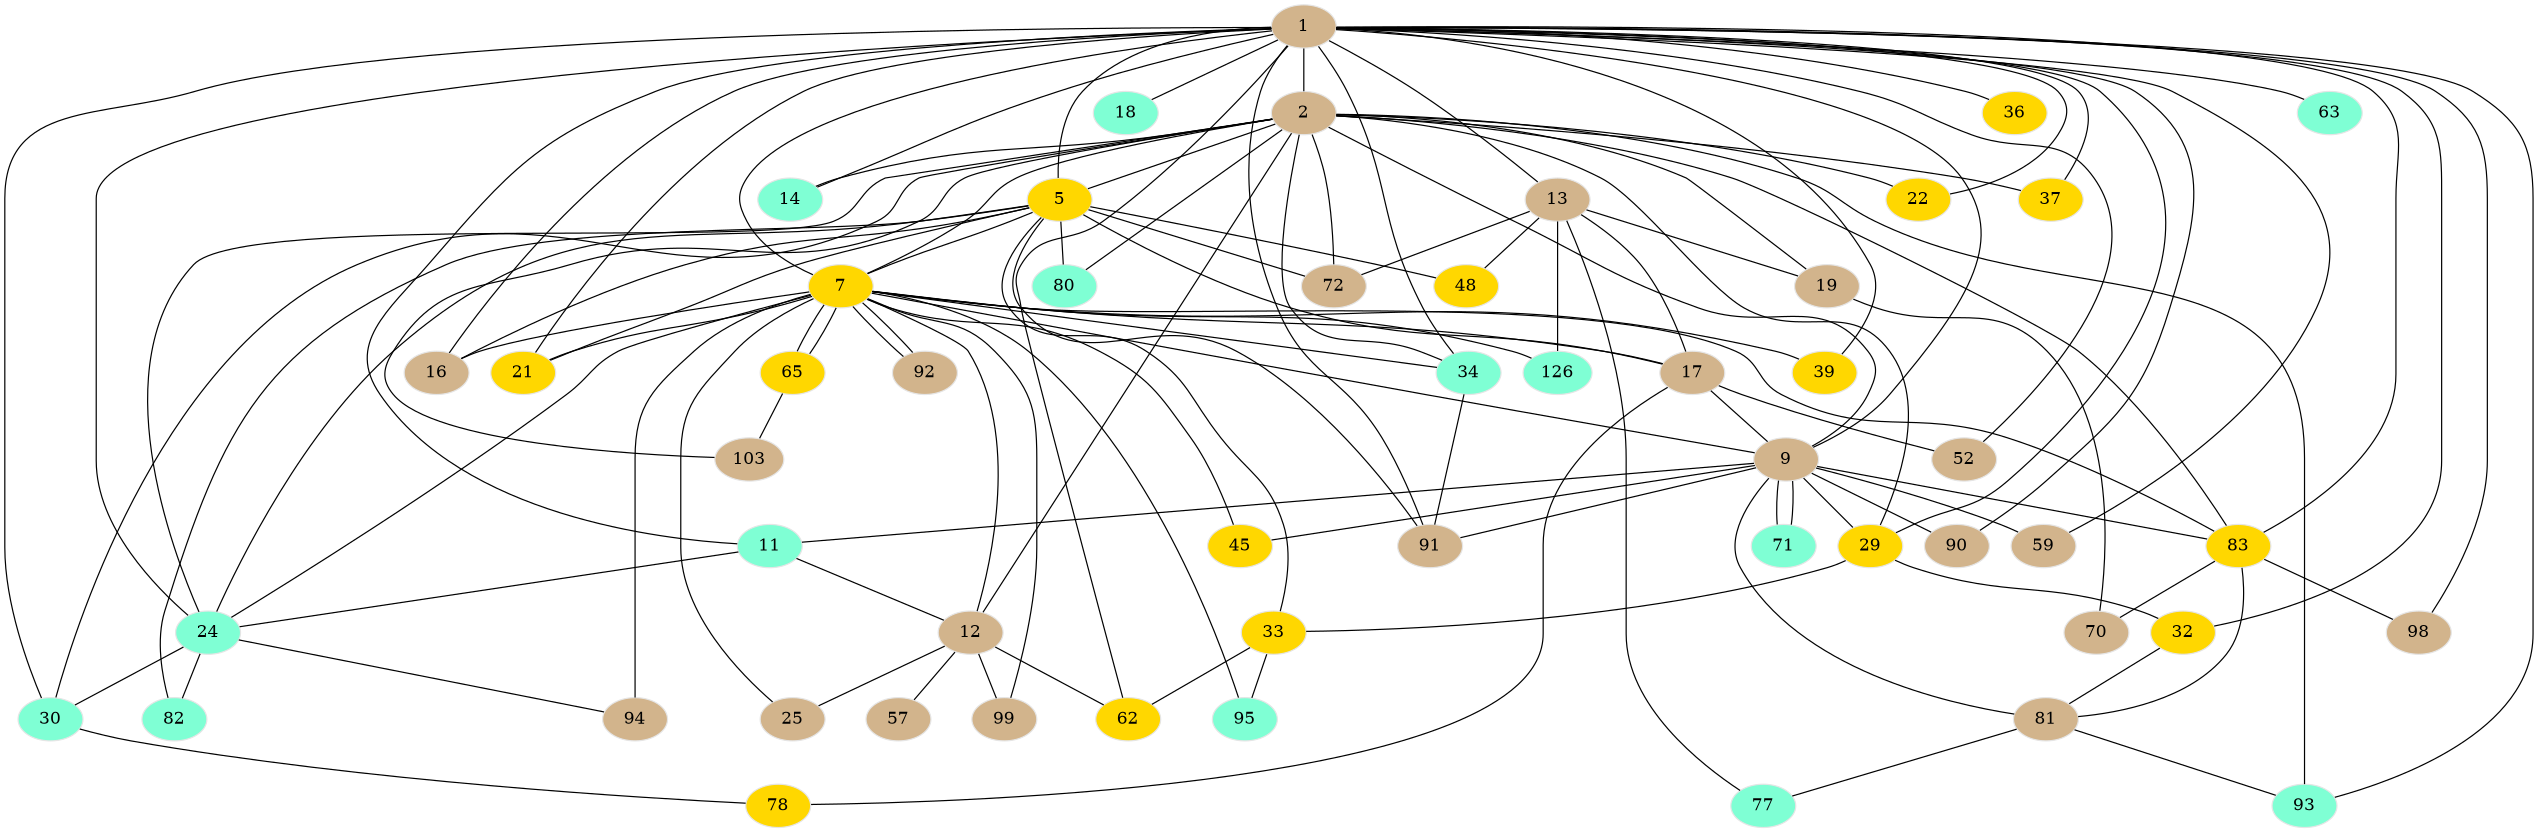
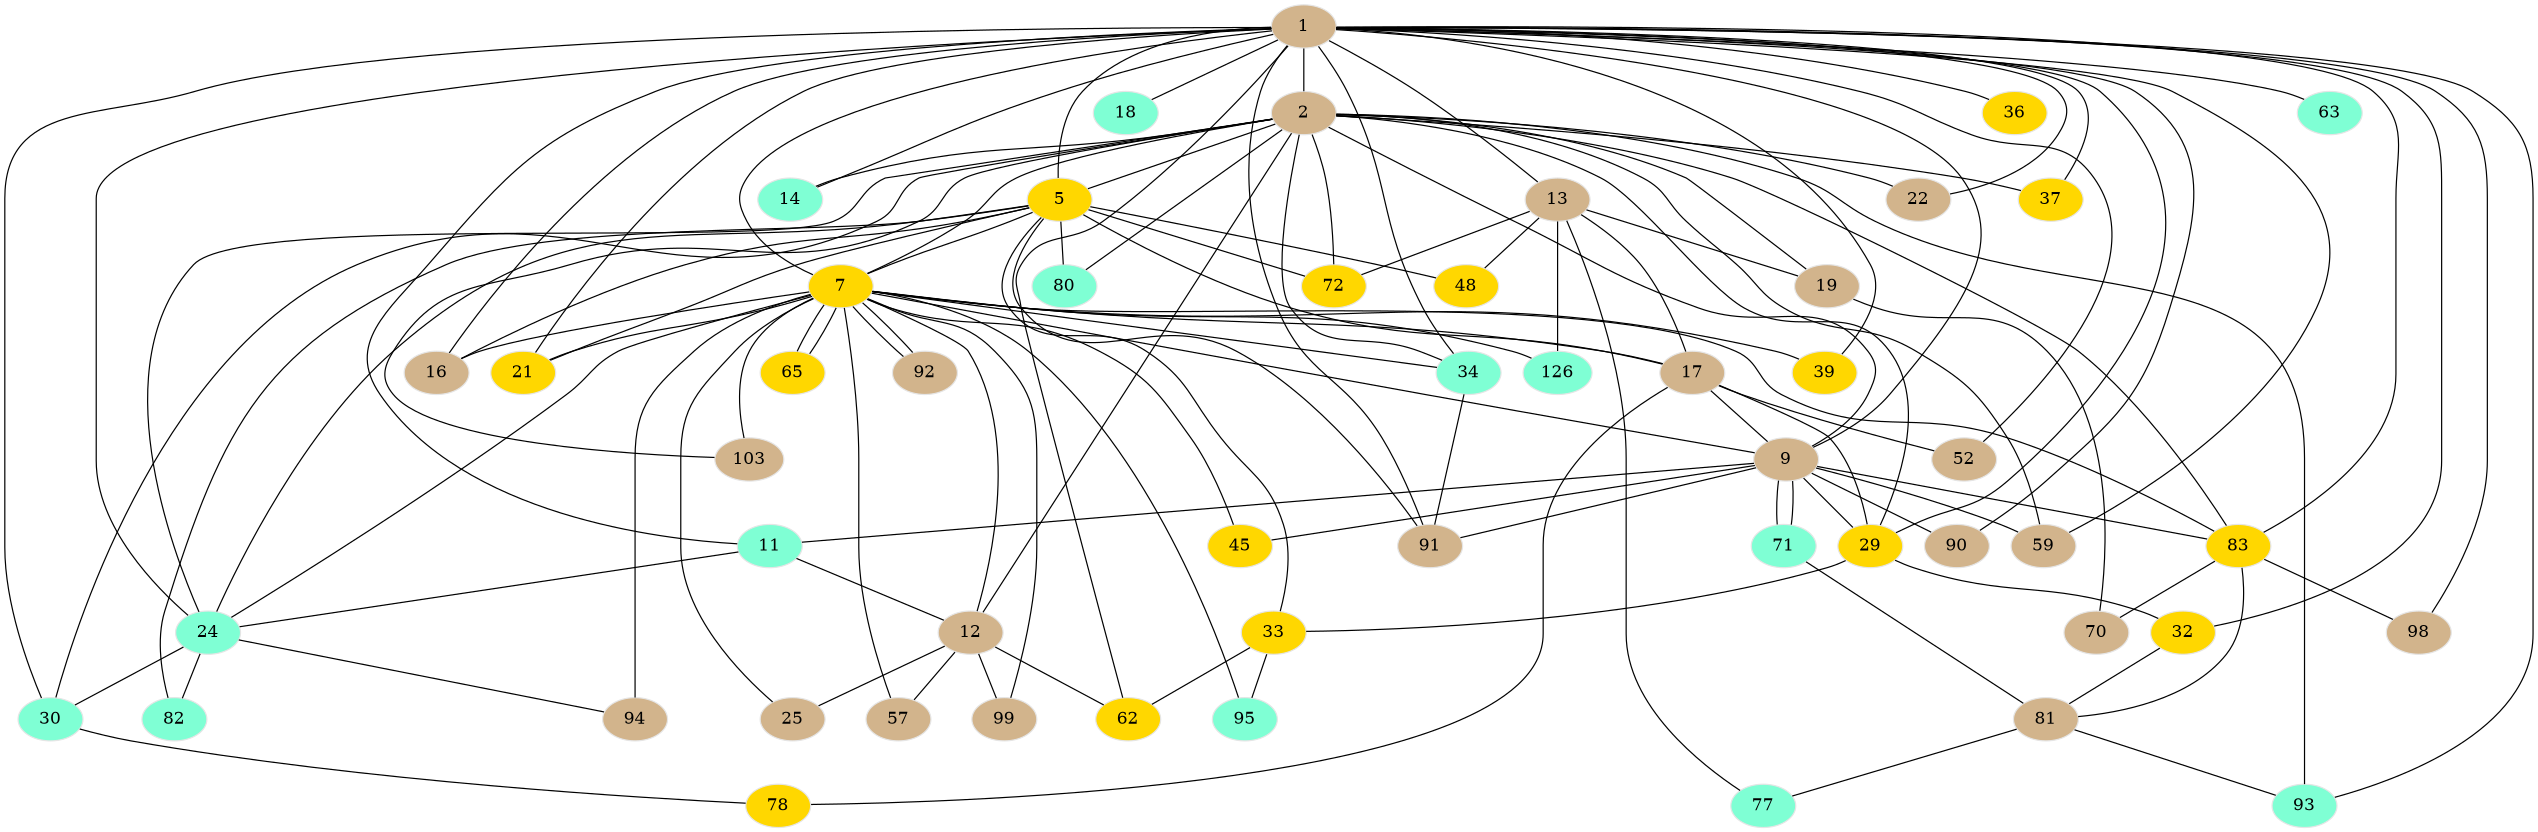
node "22": fillcolor gold -> tan
edge "2" -- "59": added
node "72": fillcolor tan -> gold
edge "65" -- "103": now "7" -- "103"
edge "17" -- "29": added
edge "7" -- "57": added
edge "9" -- "81": now "71" -- "81"
